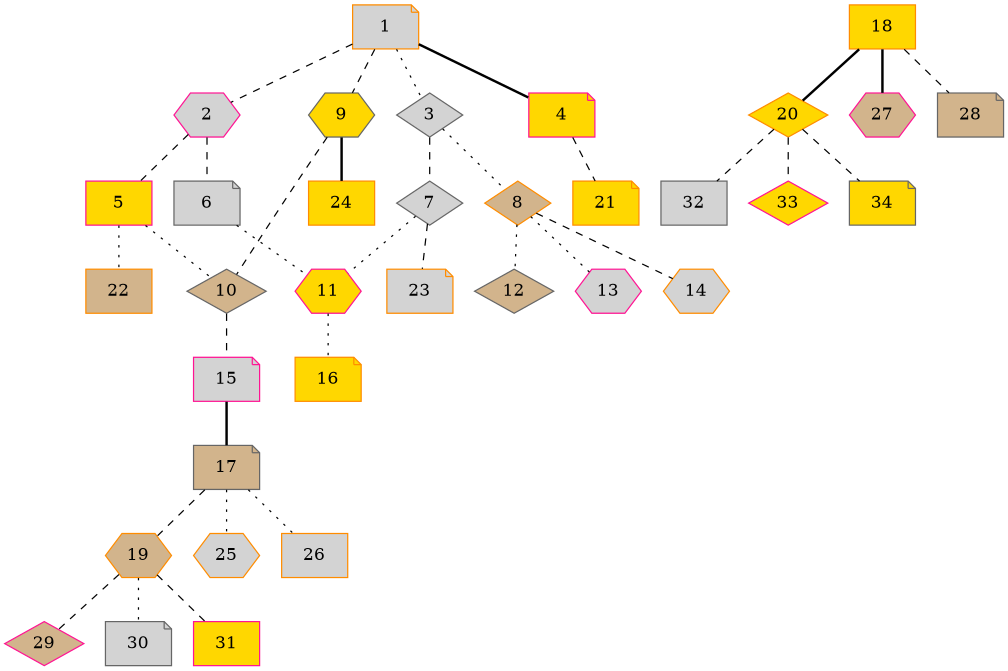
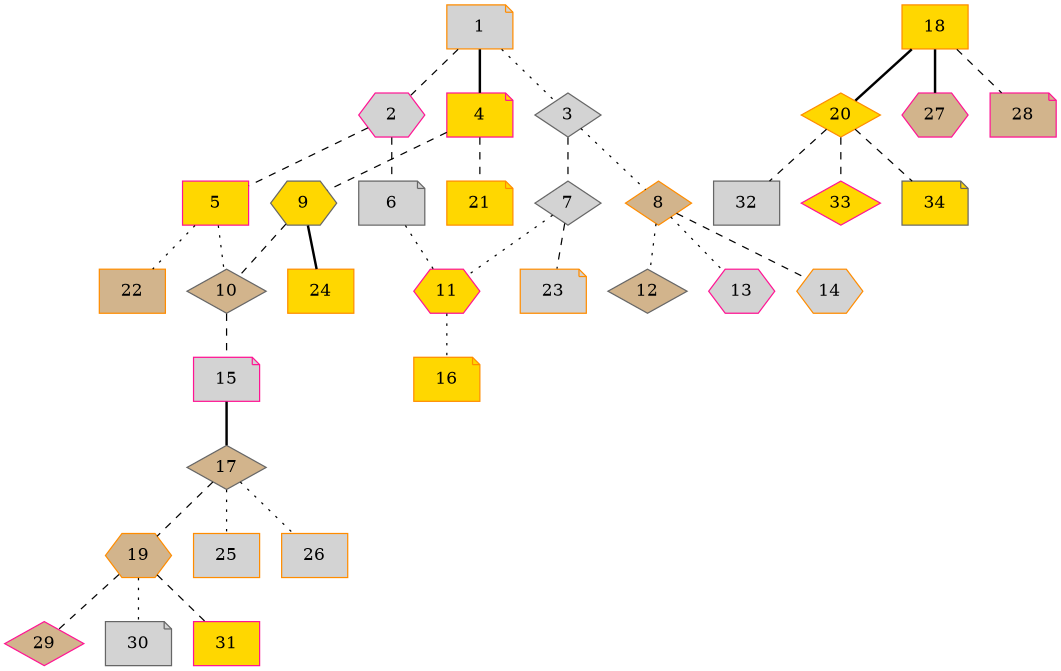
edge "1" -- "9": now "4" -- "9"
node "28": color gray40 -> deeppink
node "17": shape note -> diamond
node "25": shape hexagon -> box
